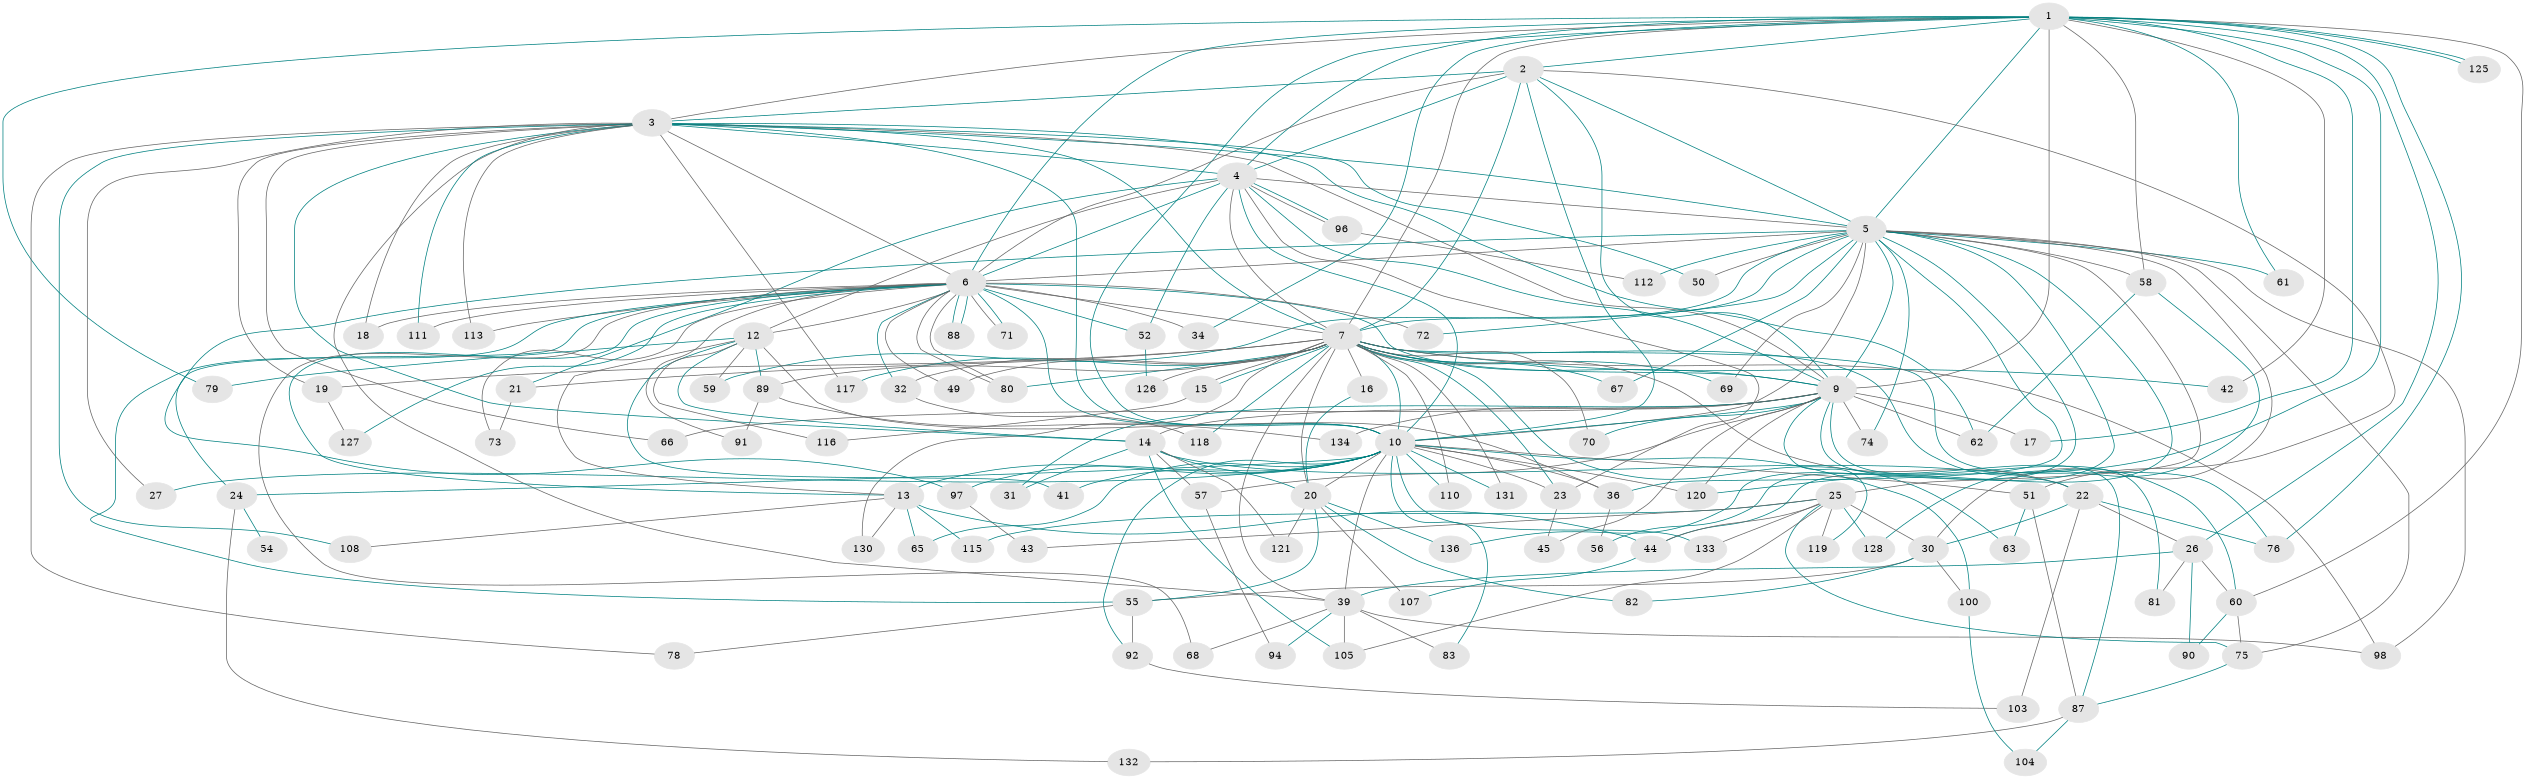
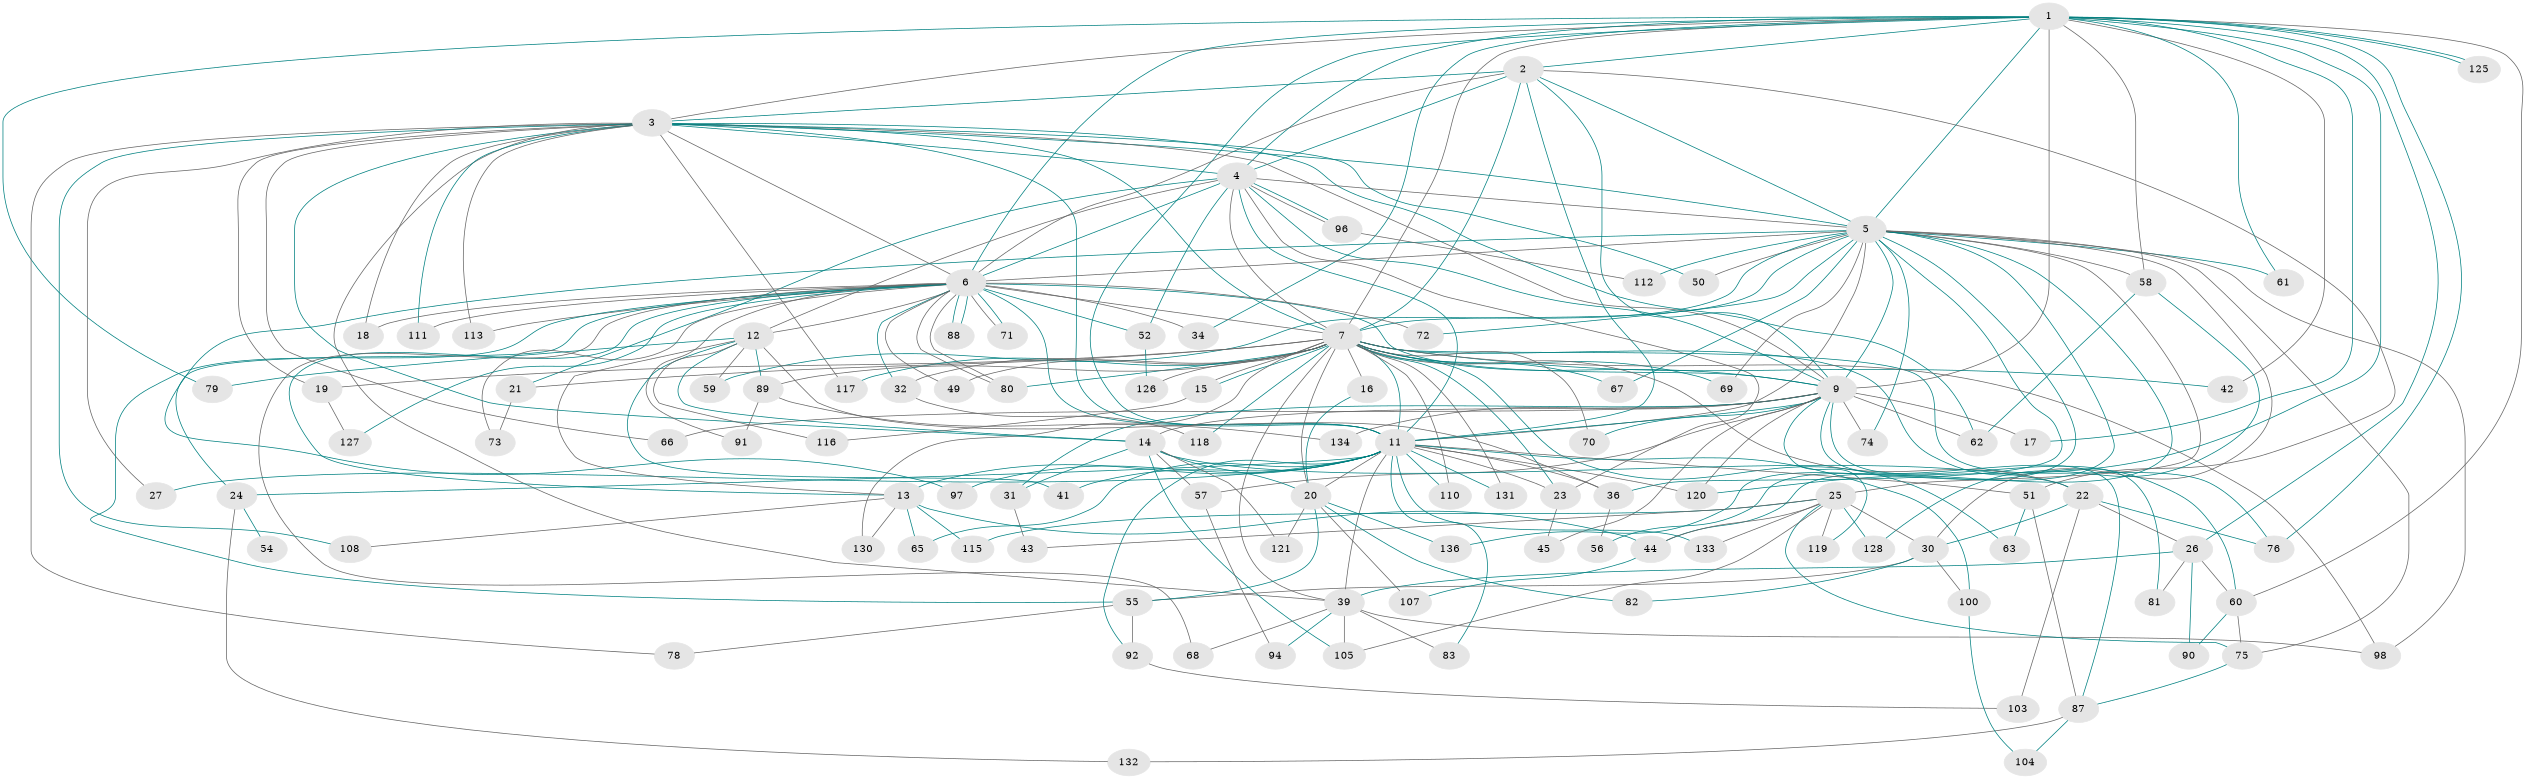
node "10": label "10" -> "11"
edge "97" -- "43": now "31" -- "43"
